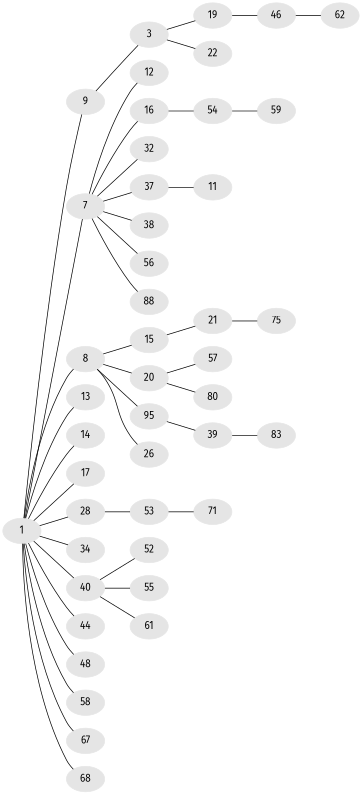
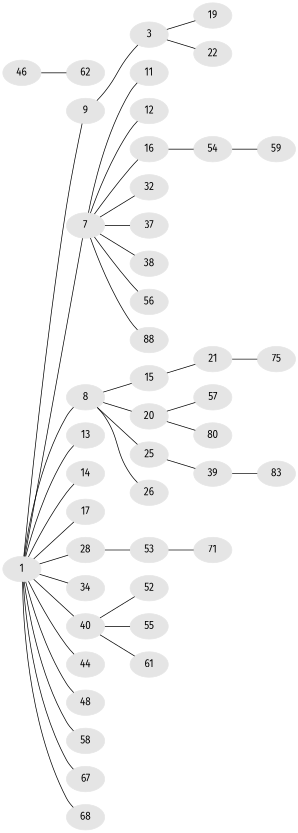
edge "19" -- "46": removed
edge "37" -- "11": now "7" -- "11"
node "95": label "95" -> "25"
